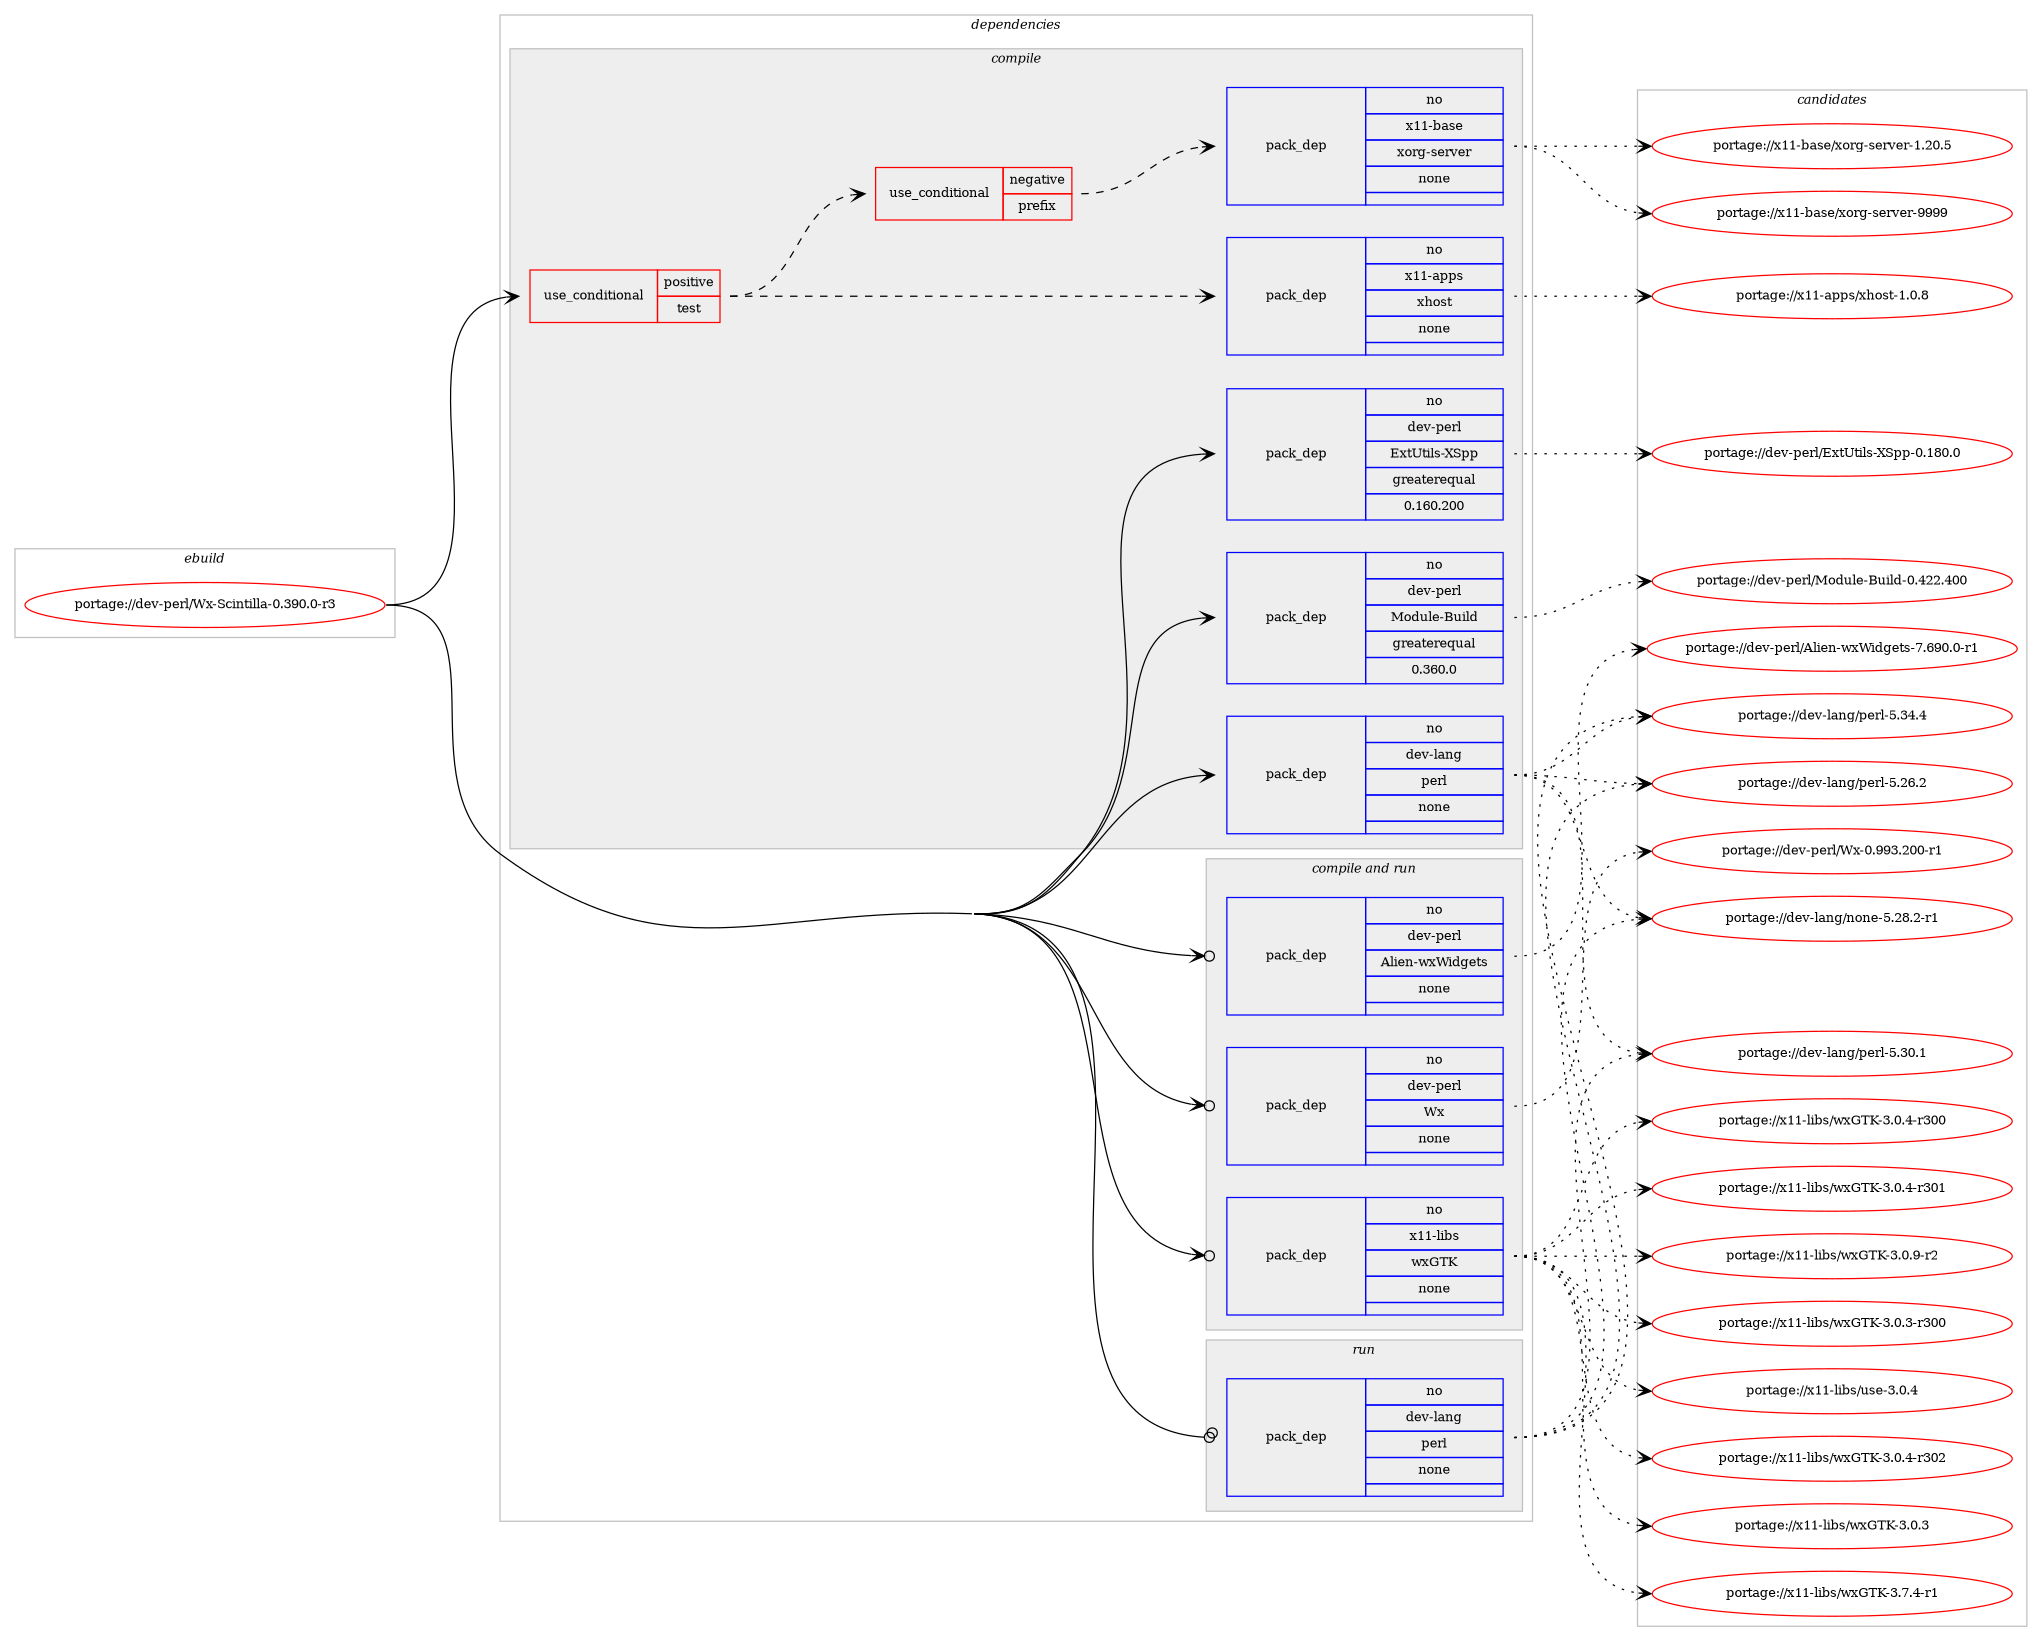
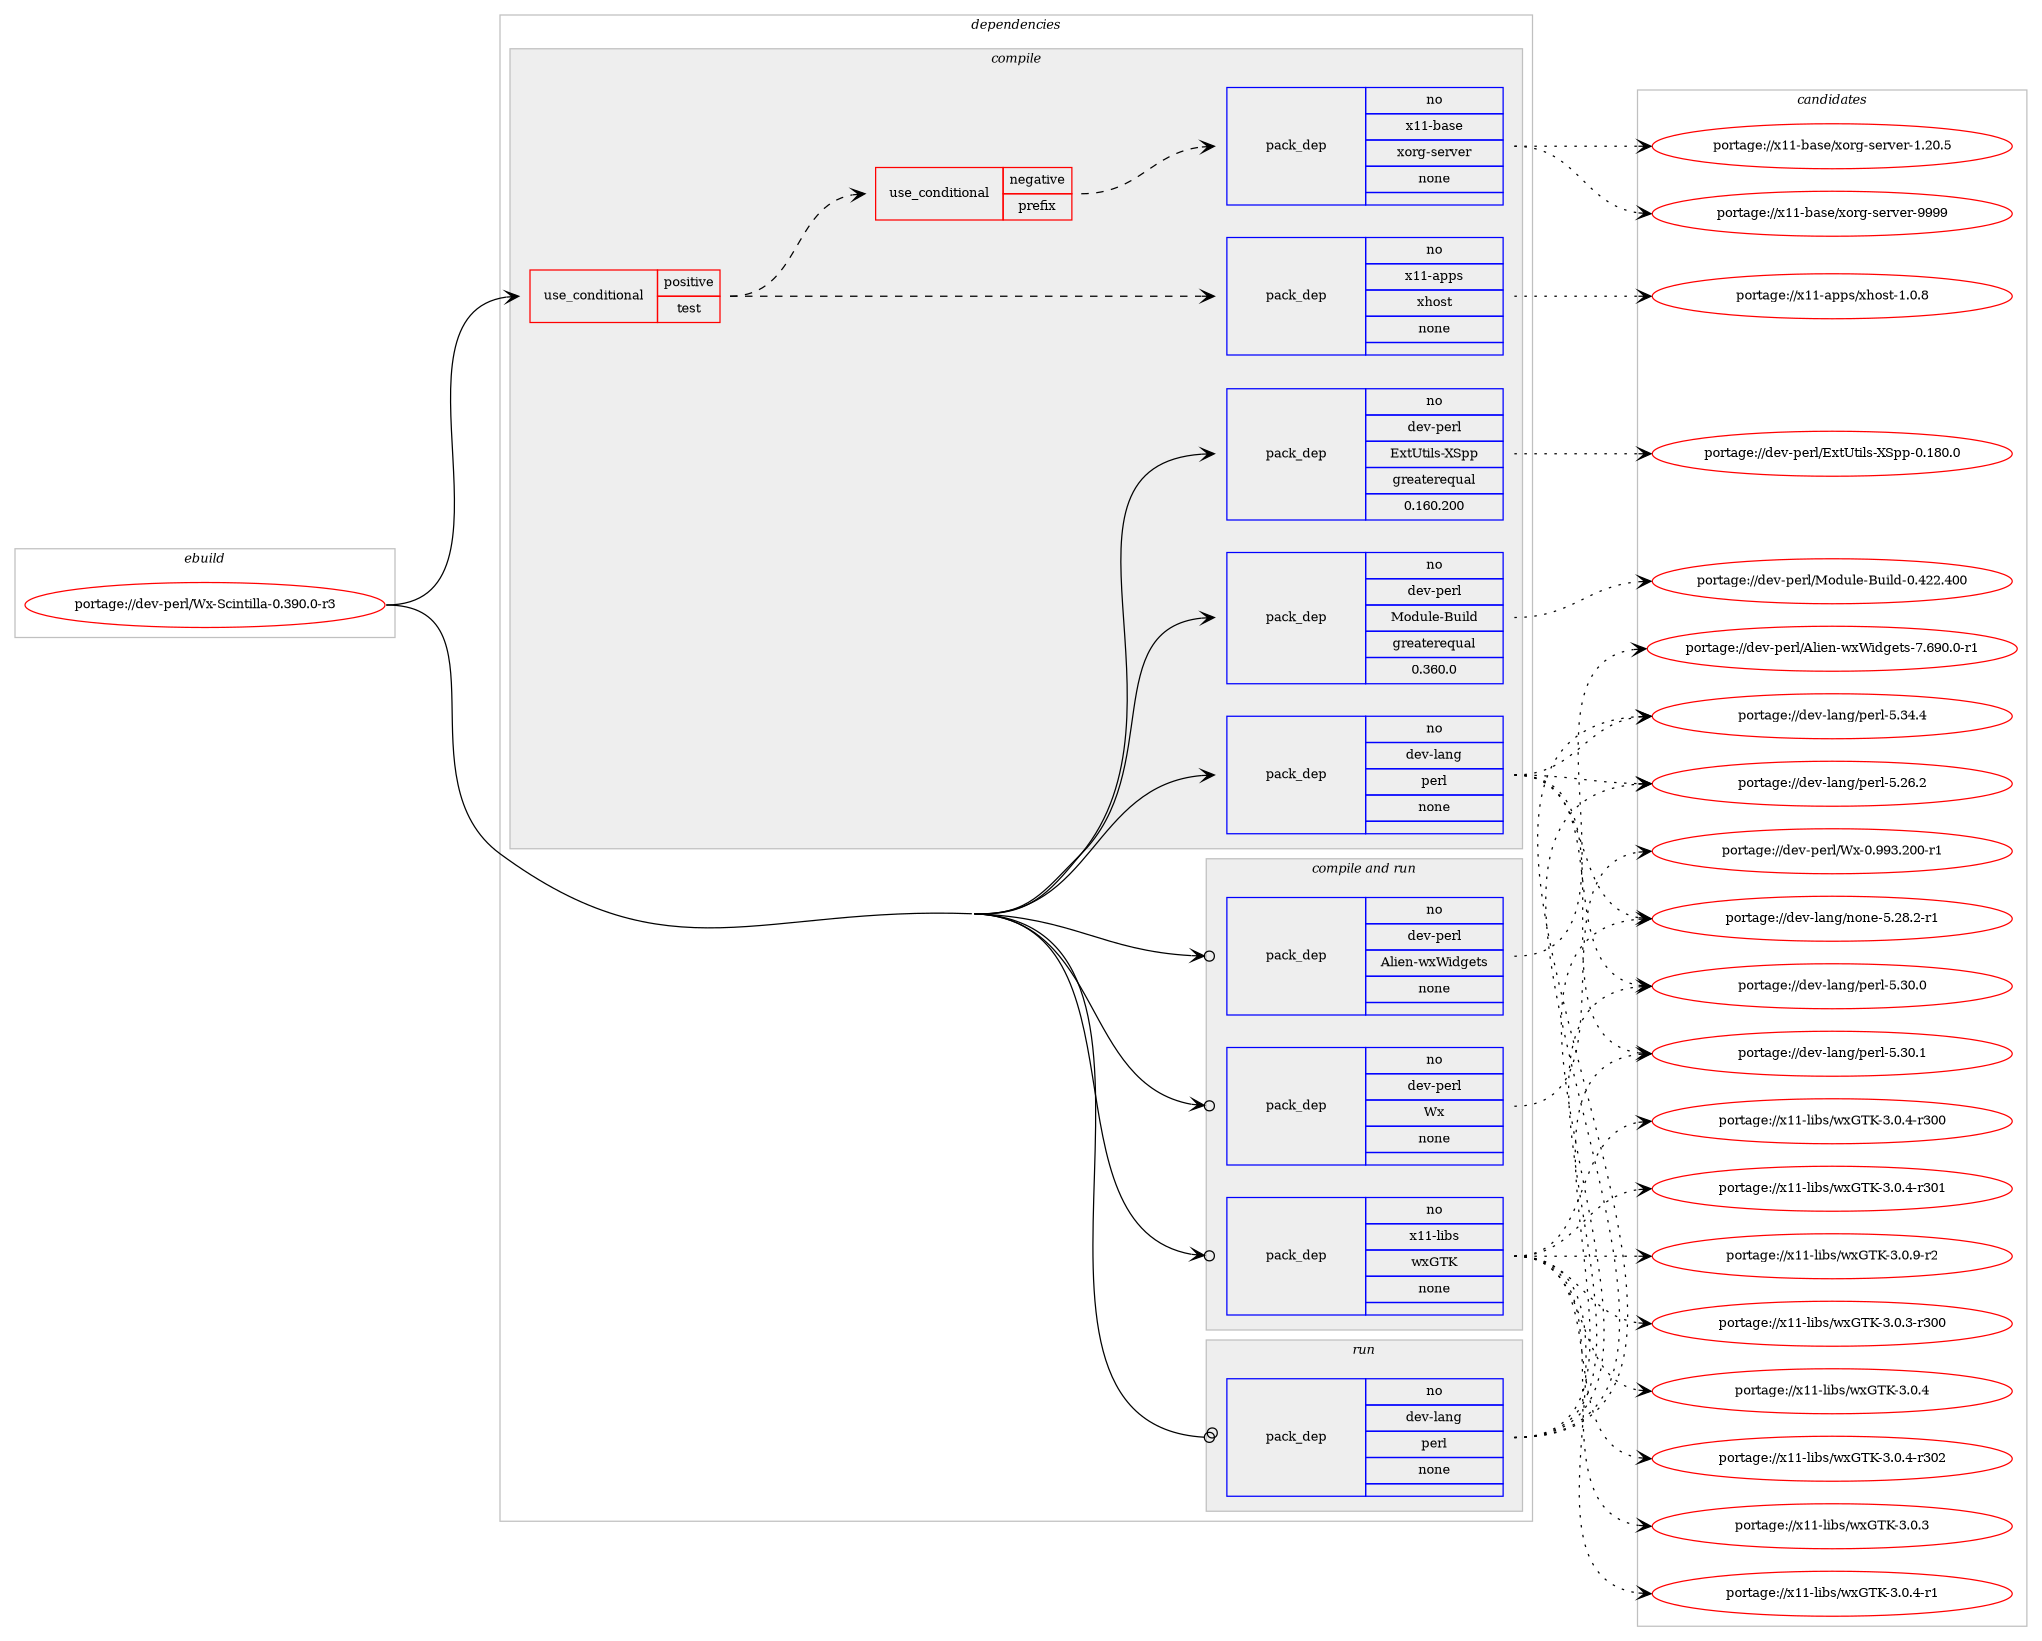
node "portage://dev-lang/perl-5.30.0": added
node "portage://x11-libs/use-3.0.4": label "portage://x11-libs/use-3.0.4" -> "portage://x11-libs/wxGTK-3.0.4"
node "portage://x11-libs/wxGTK-3.7.4-r1": label "portage://x11-libs/wxGTK-3.7.4-r1" -> "portage://x11-libs/wxGTK-3.0.4-r1"
